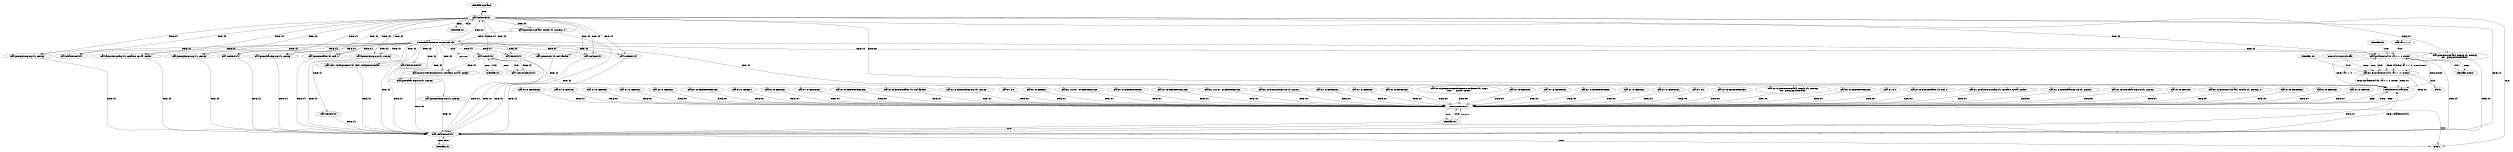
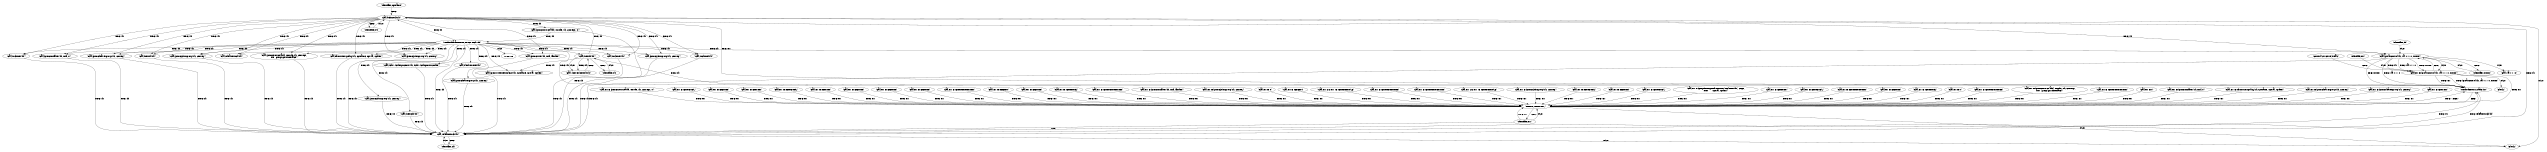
edge "(Call,val ? 1 : 0)" -> "(Call,ip_ra_control(sk, val ? 1 : 0, NULL))": reversed
